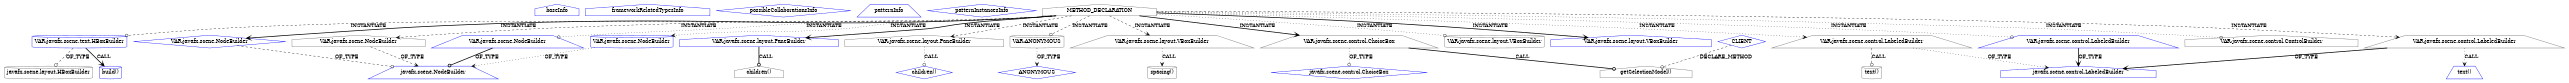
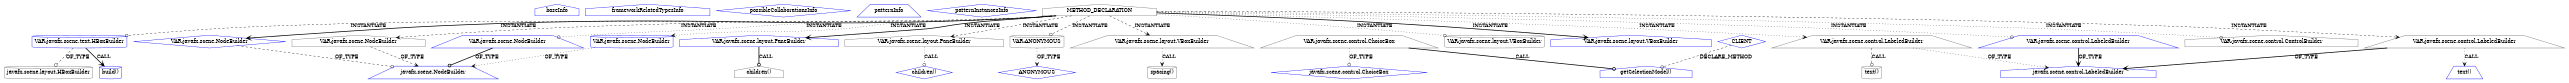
edge "METHOD_DECLARATION" -> "VAR:javafx.scene.control.ChoiceBox": removed, label "INSTANTIATE"
node "getSelectionModel()": color gray40 -> blue
